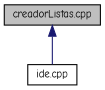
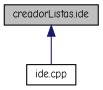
node "creadorListas.cpp": label "creadorListas.cpp" -> "creadorListas.ide"
